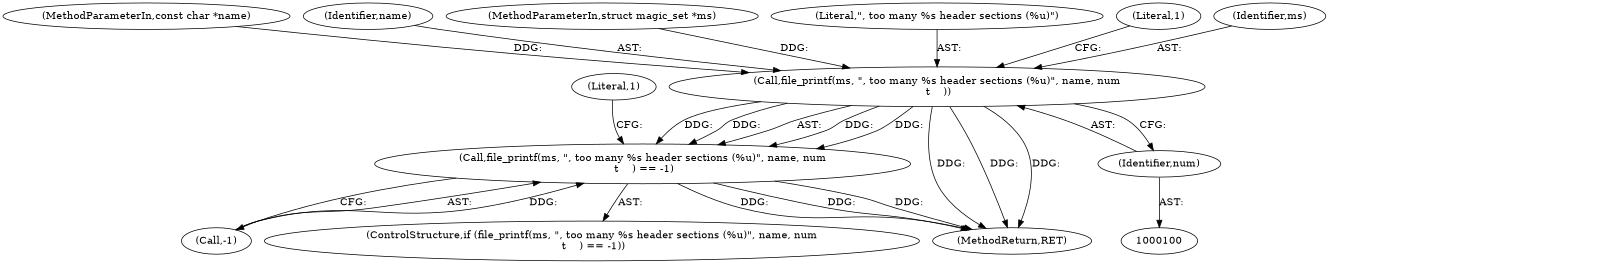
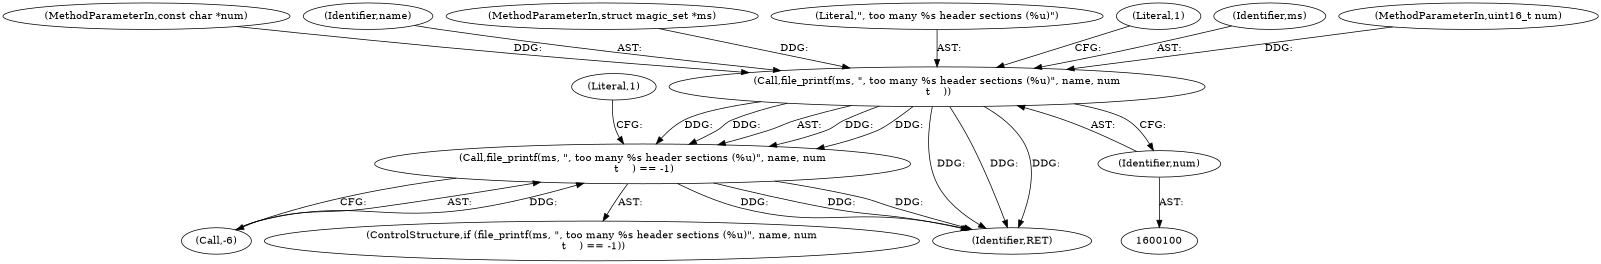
node "(MethodParameterIn,const char *name)": label "(MethodParameterIn,const char *name)" -> "(MethodParameterIn,const char *num)"
node "(MethodParameterIn,uint16_t num)": added
node "(Call,-1)": label "(Call,-1)" -> "(Call,-6)"
node "(MethodReturn,RET)": label "(MethodReturn,RET)" -> "(Identifier,RET)"
node "1000100": label "1000100" -> "1600100"
